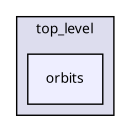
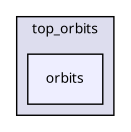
cluster "top_level": label "top_level" -> "top_orbits"
